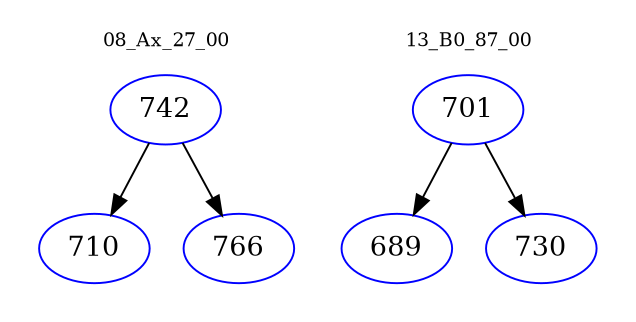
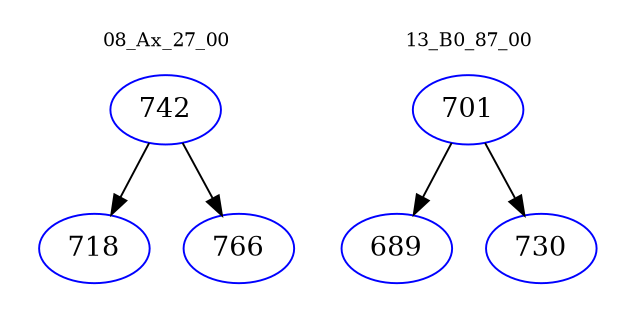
node "710": label "710" -> "718"
